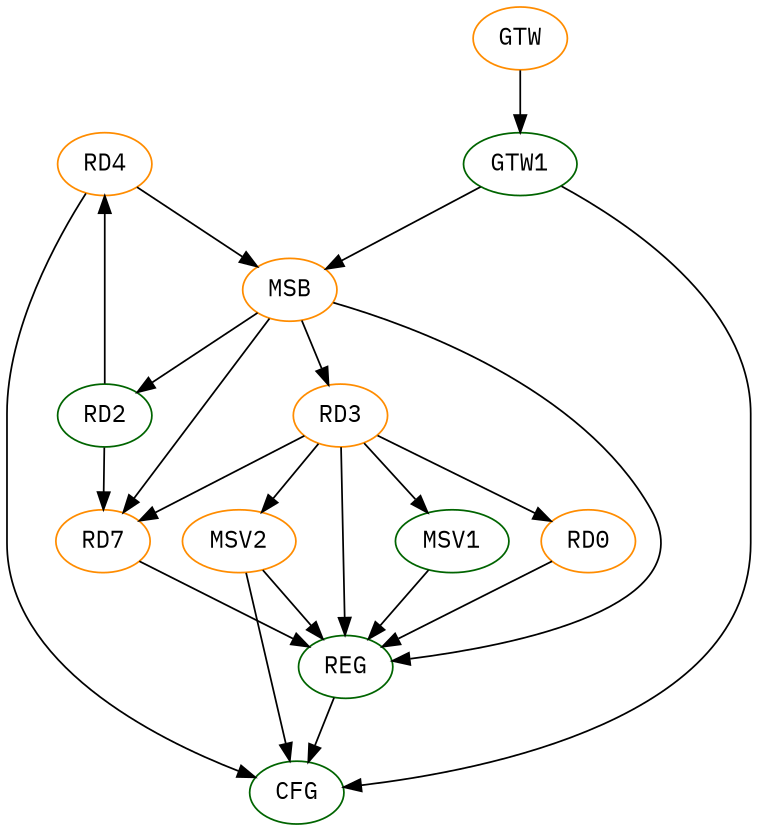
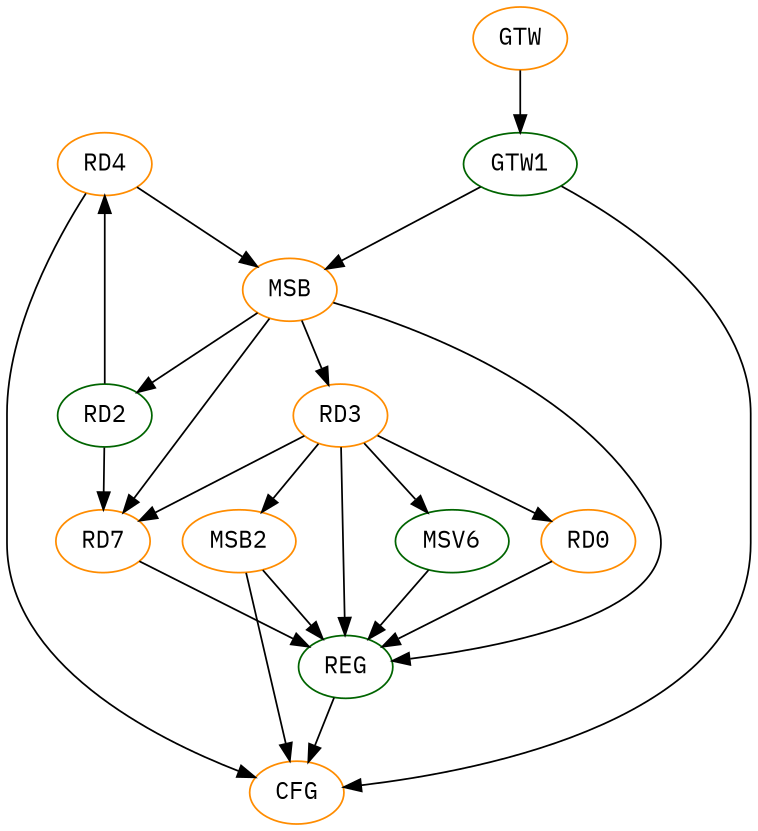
node "MSV2": label "MSV2" -> "MSB2"
node "MSV1": label "MSV1" -> "MSV6"
node "CFG": color darkgreen -> darkorange
